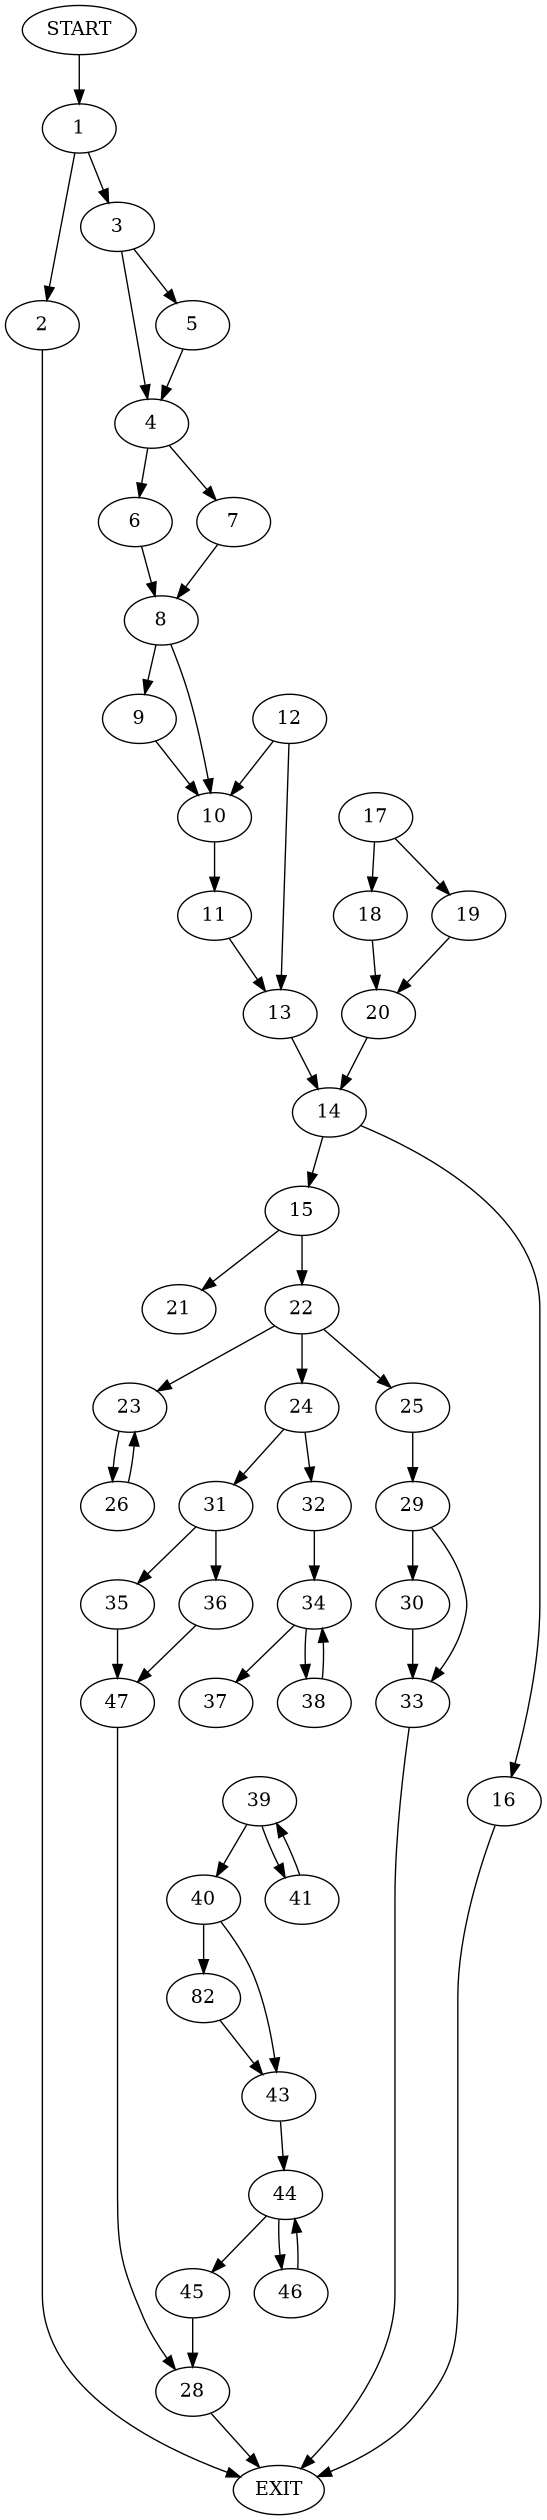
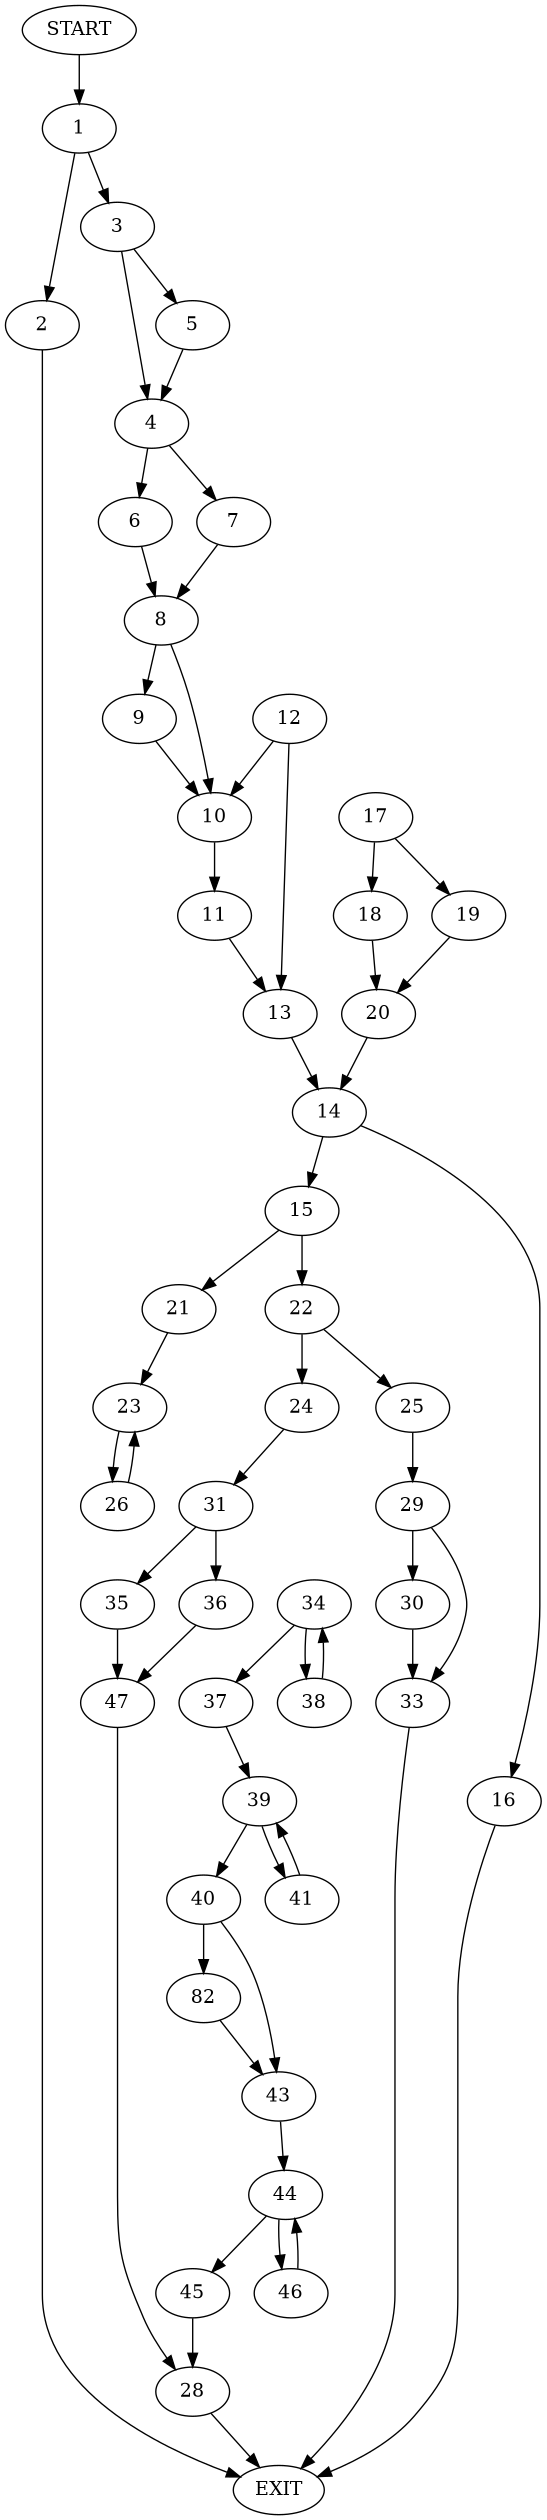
edge "22" -> "23": now "21" -> "23"
node "32": removed
edge "37" -> "39": added
